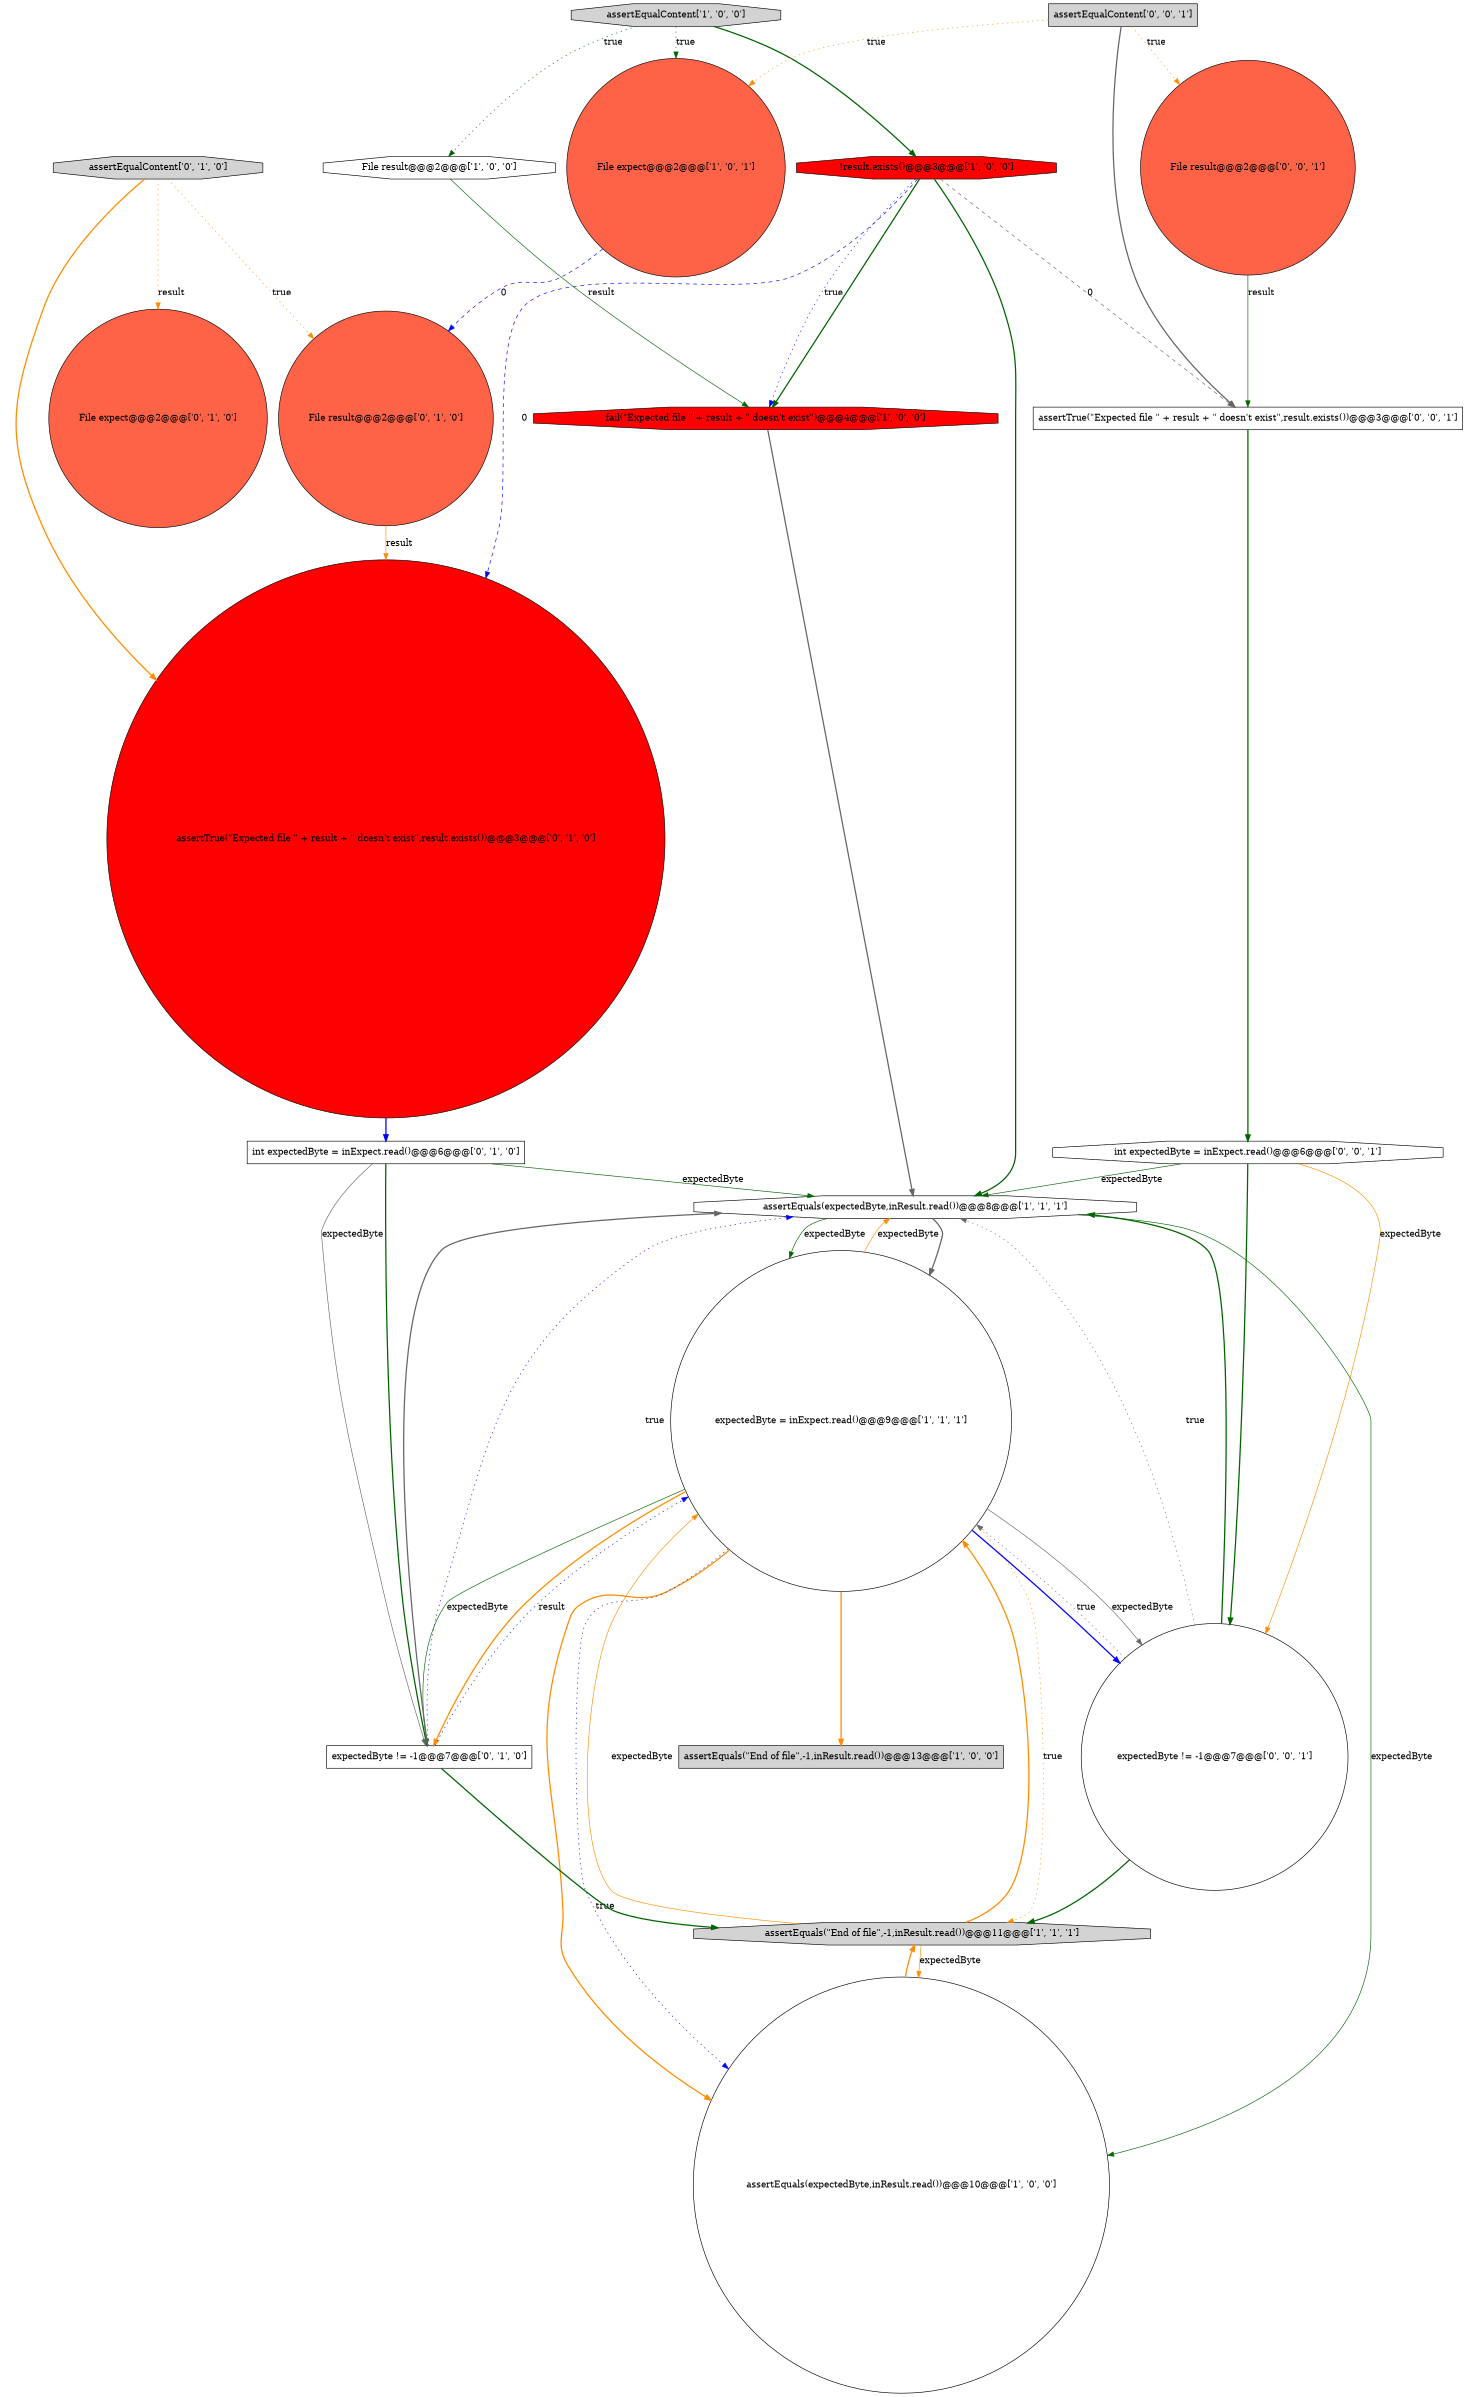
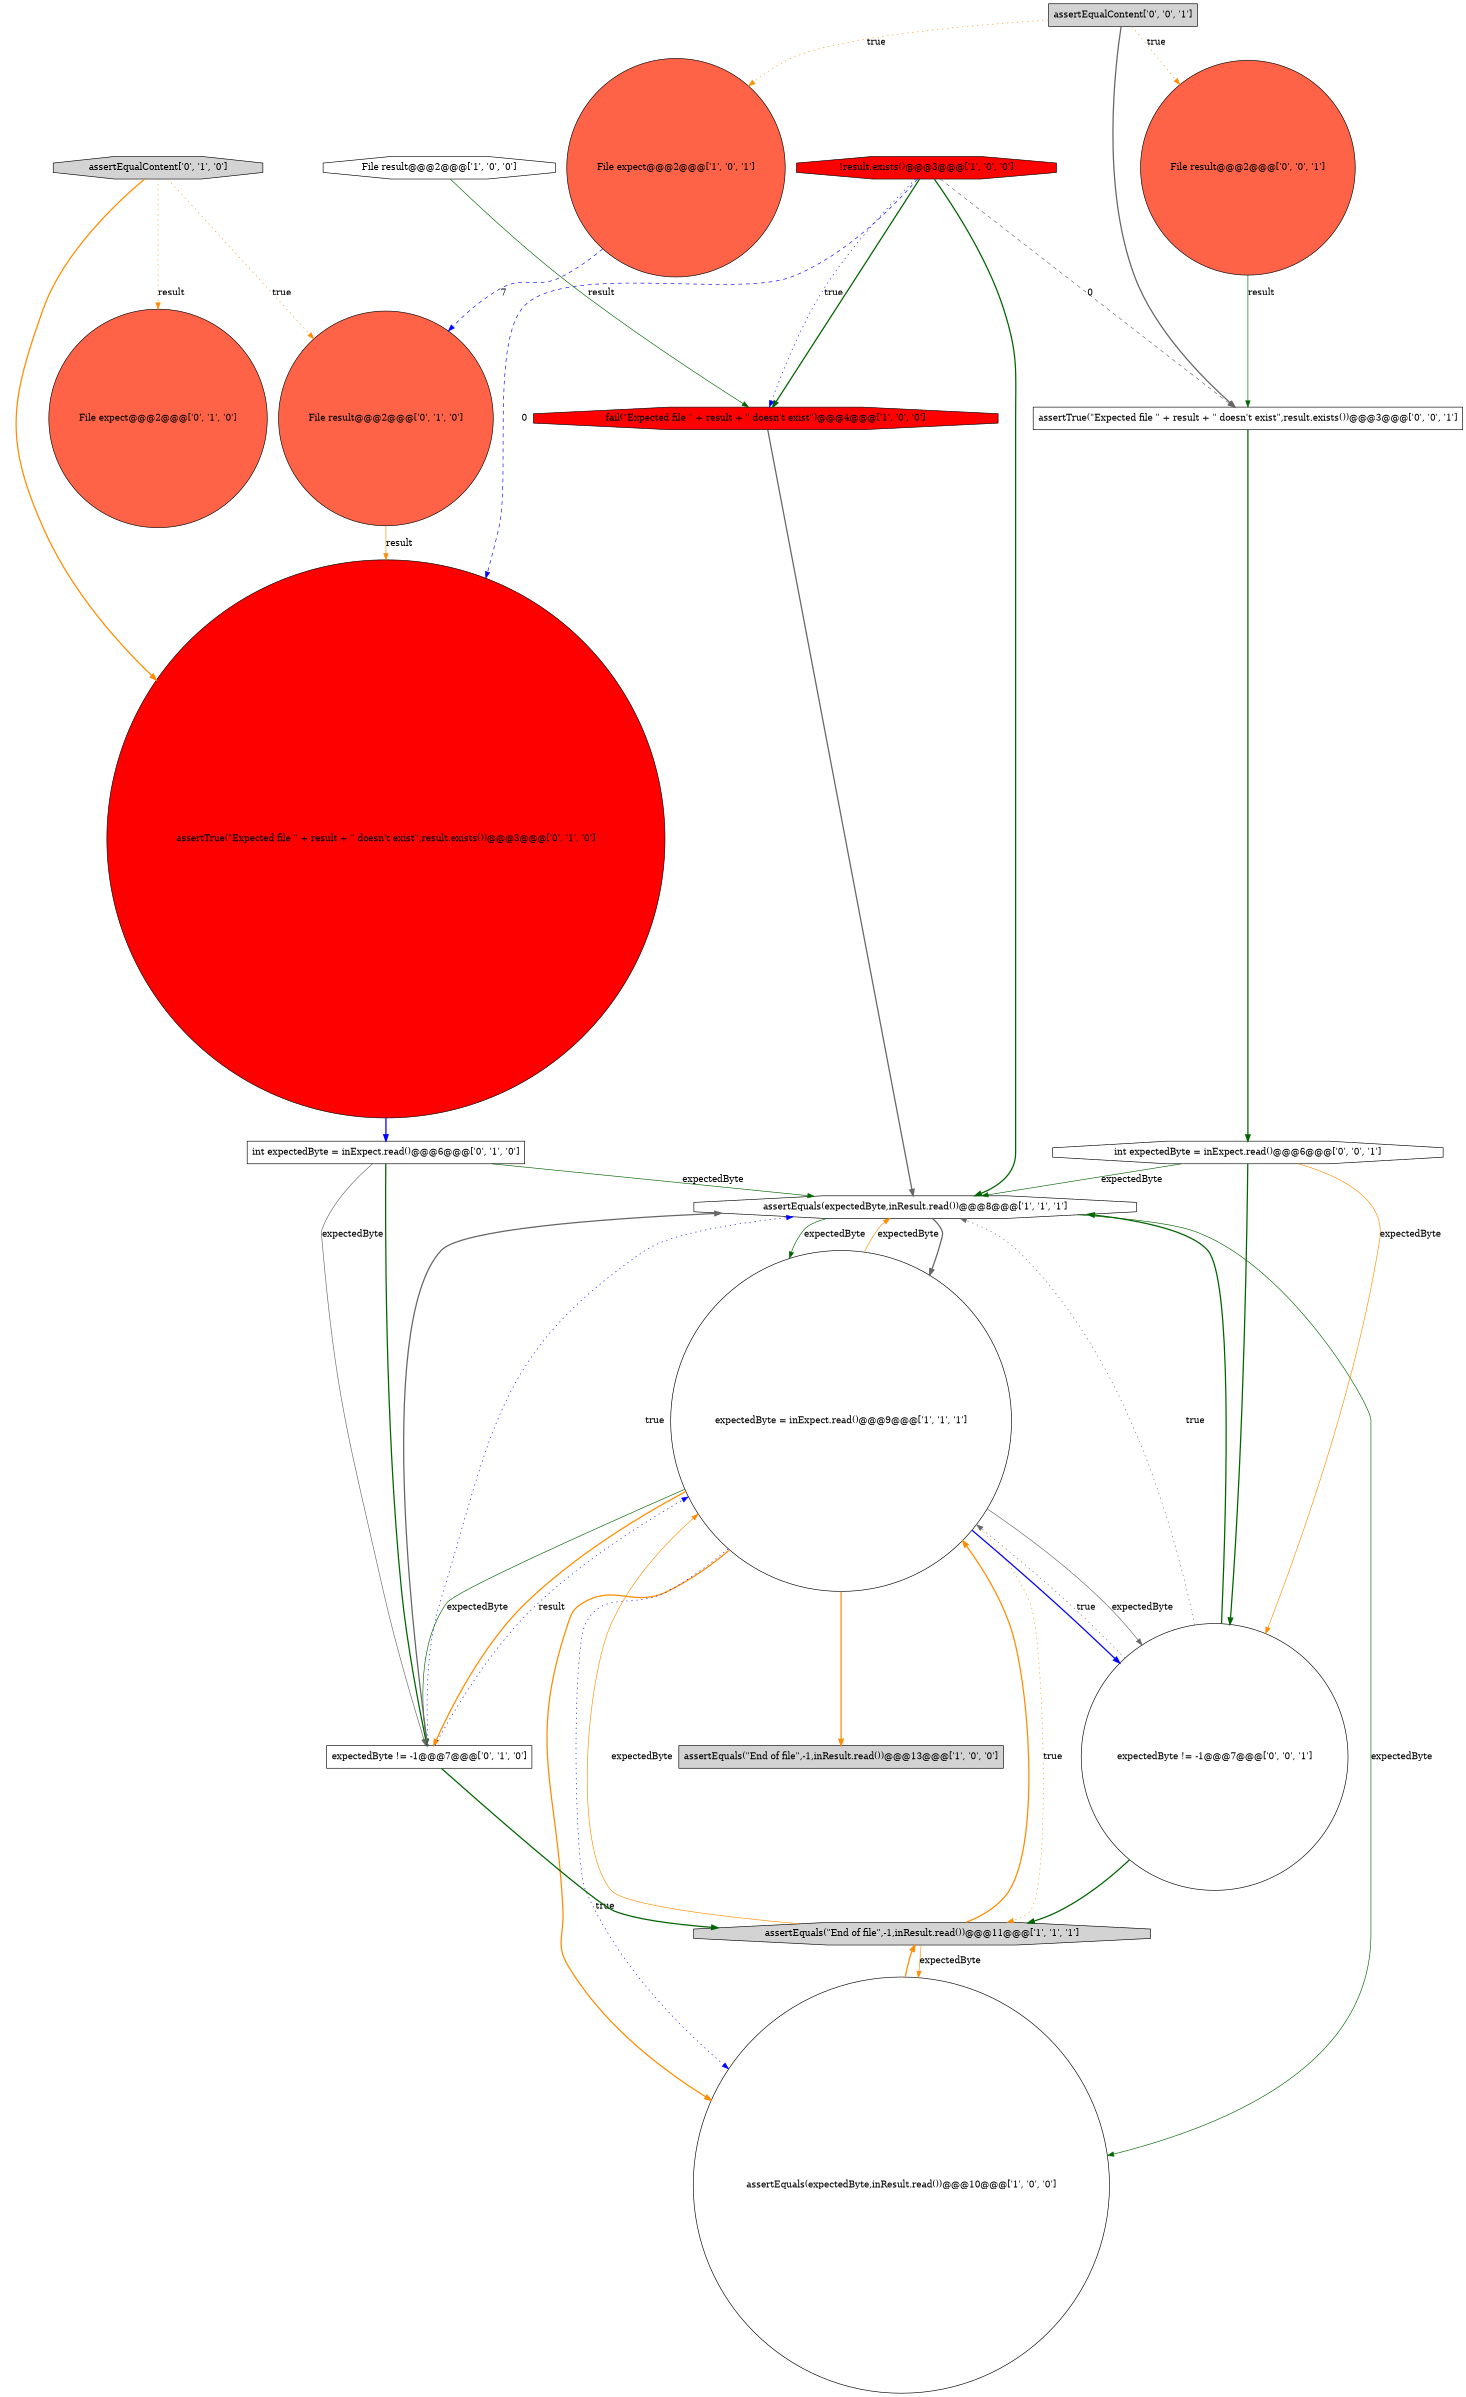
node "assertEqualContent['1', '0', '0']": removed
edge "File expect@@@2@@@['1', '0', '1']" -> "File result@@@2@@@['0', '1', '0']": label "0" -> "7"
